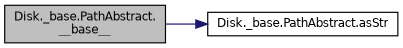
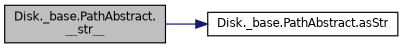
node "Disk._base.PathAbstract. __base__": label "Disk._base.PathAbstract. __base__" -> "Disk._base.PathAbstract. __str__"
